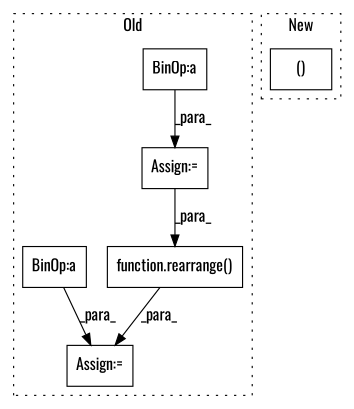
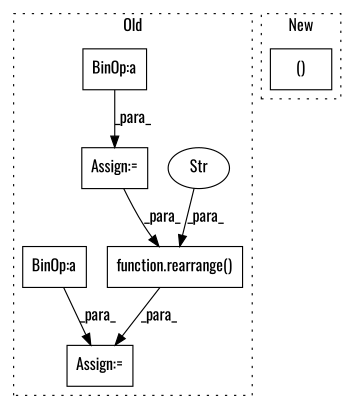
node "Str": added
